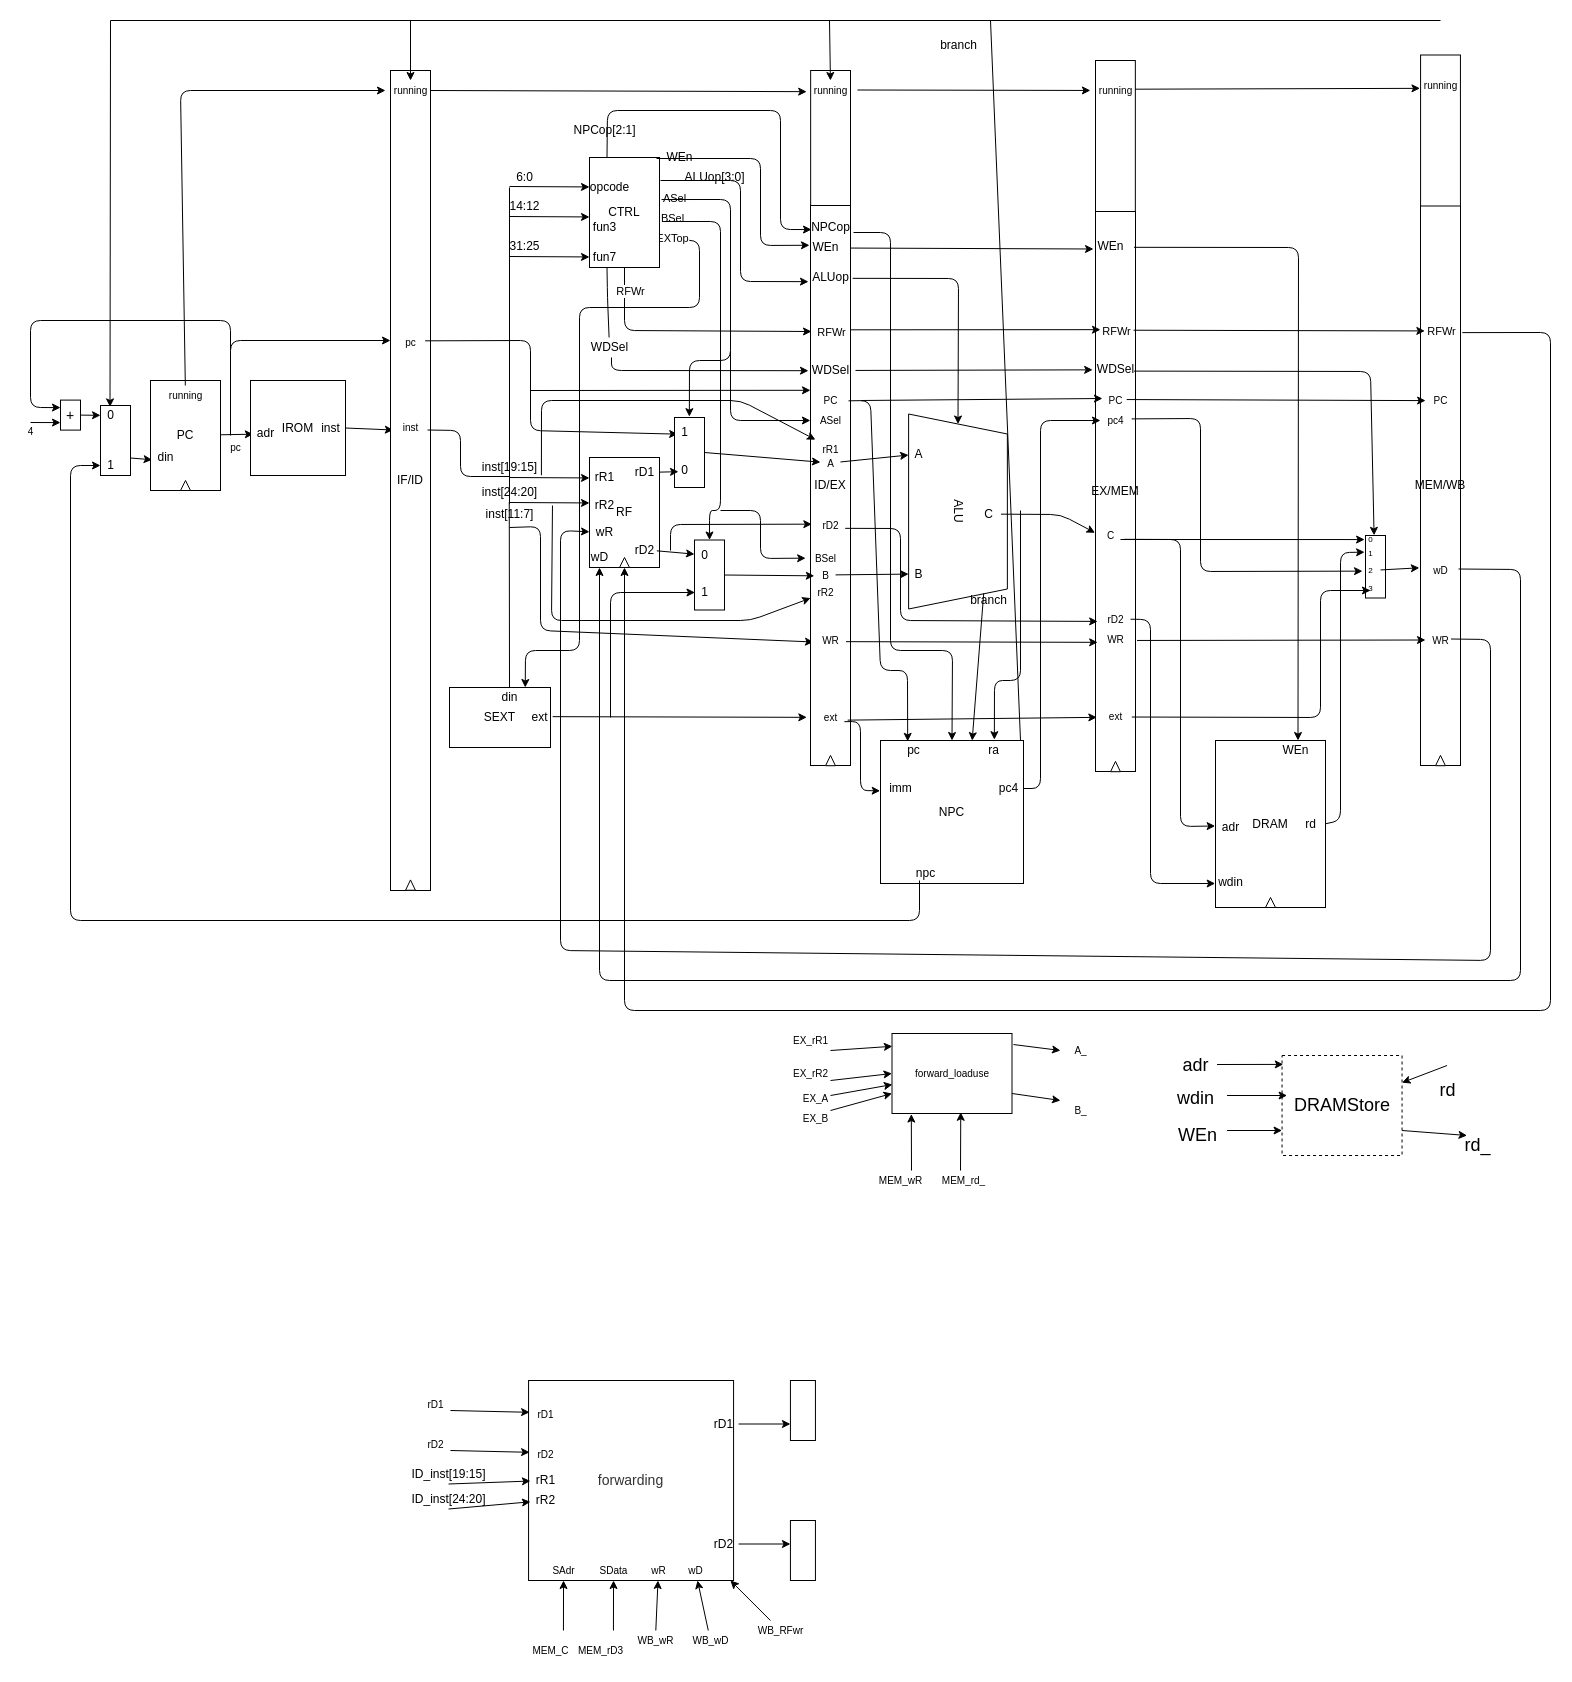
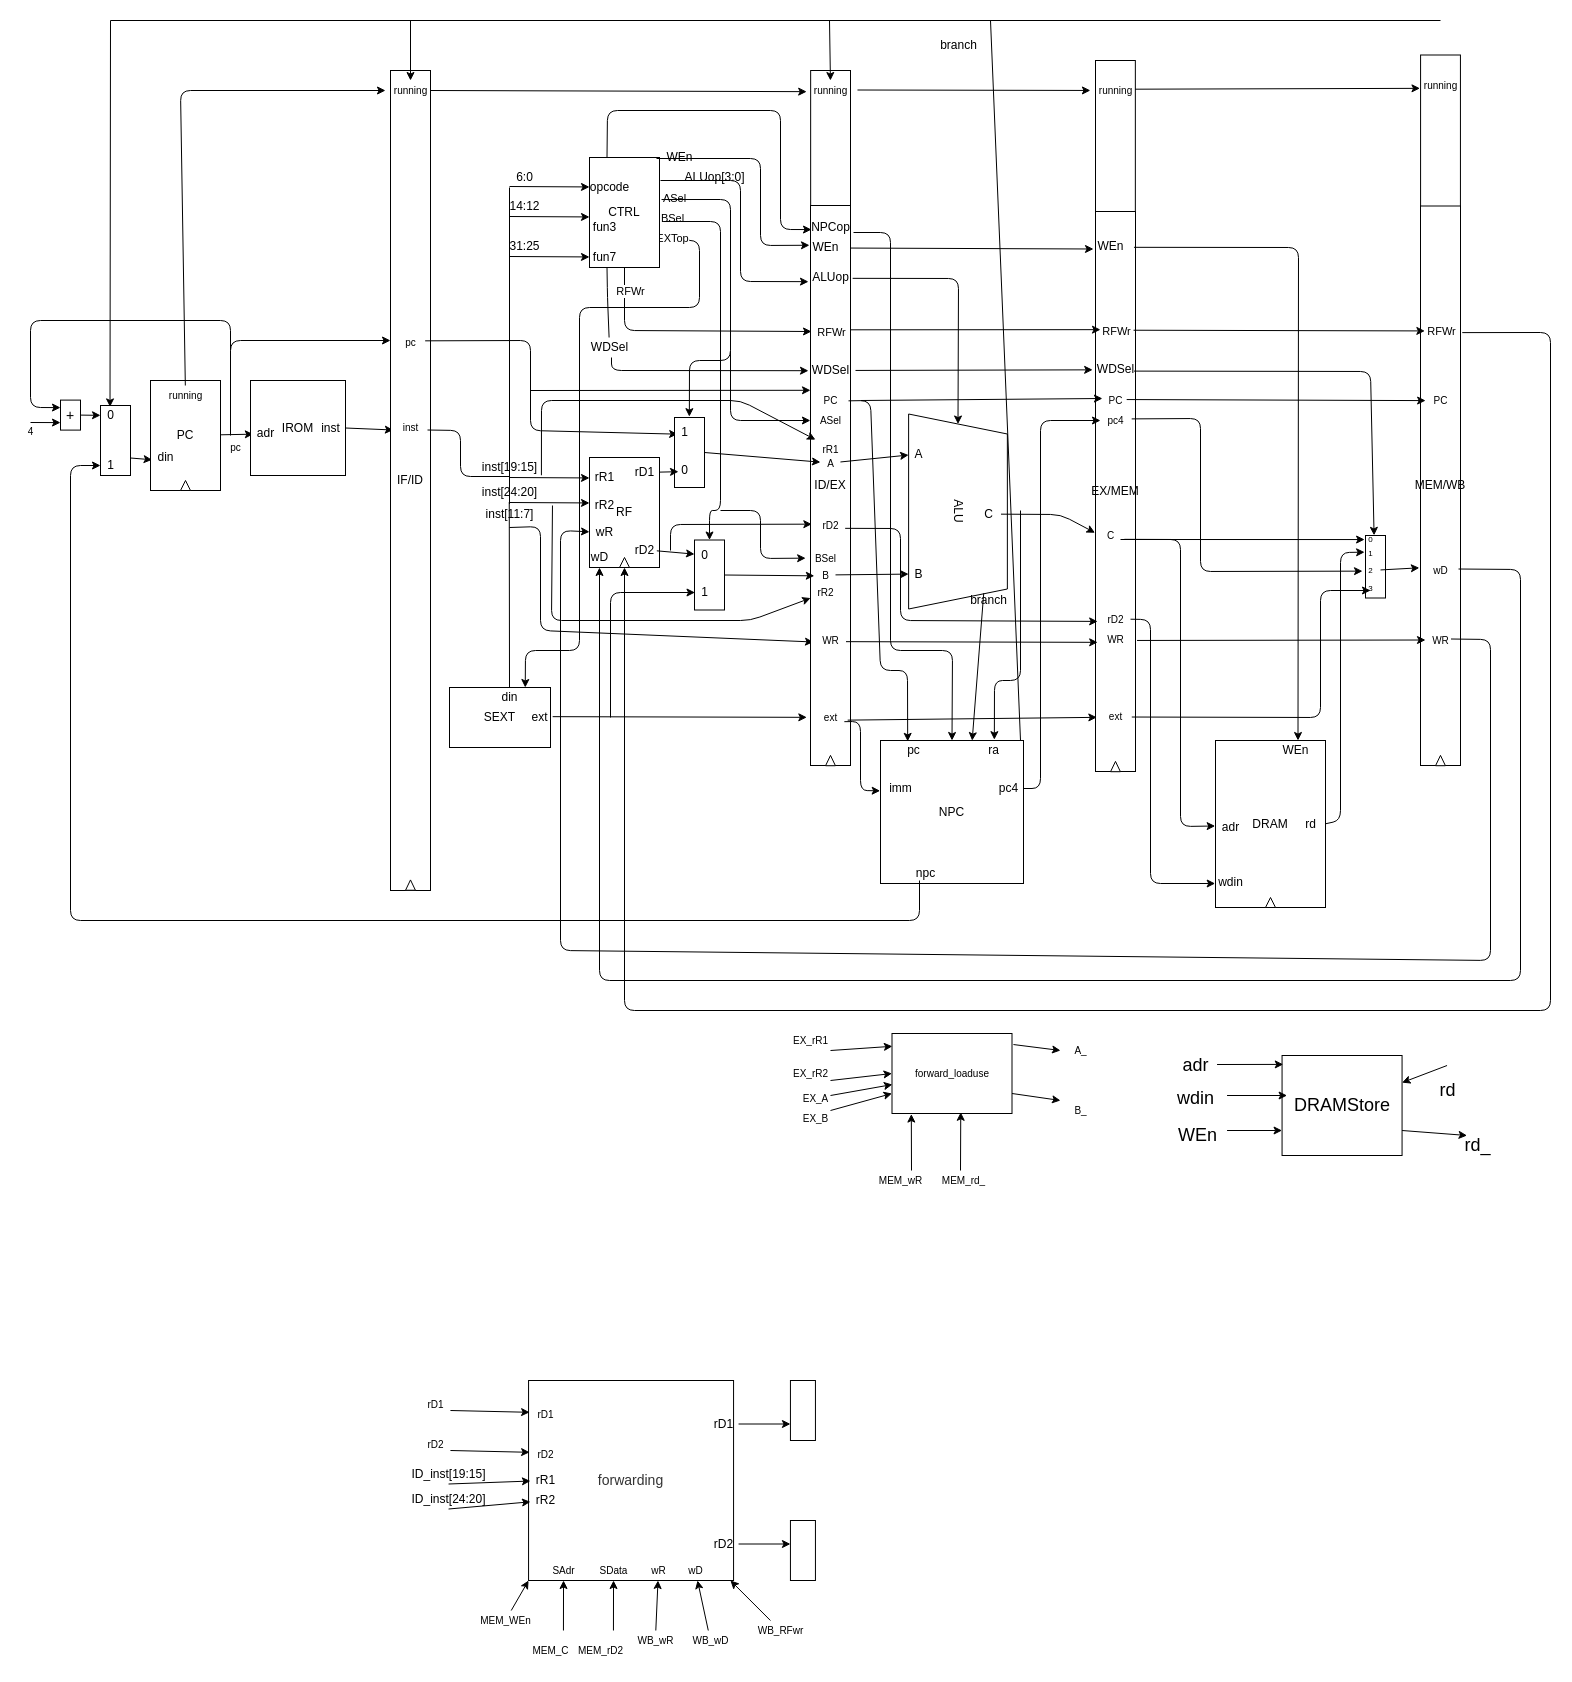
node "NPCop[2:1]": removed
node "DRAMStore": style dashed -> solid
edge "MEM_WEn" -> "forwarding": added
node "MEM_WEn": added
node "MEM_rD3": label "MEM_rD3" -> "MEM_rD2"
